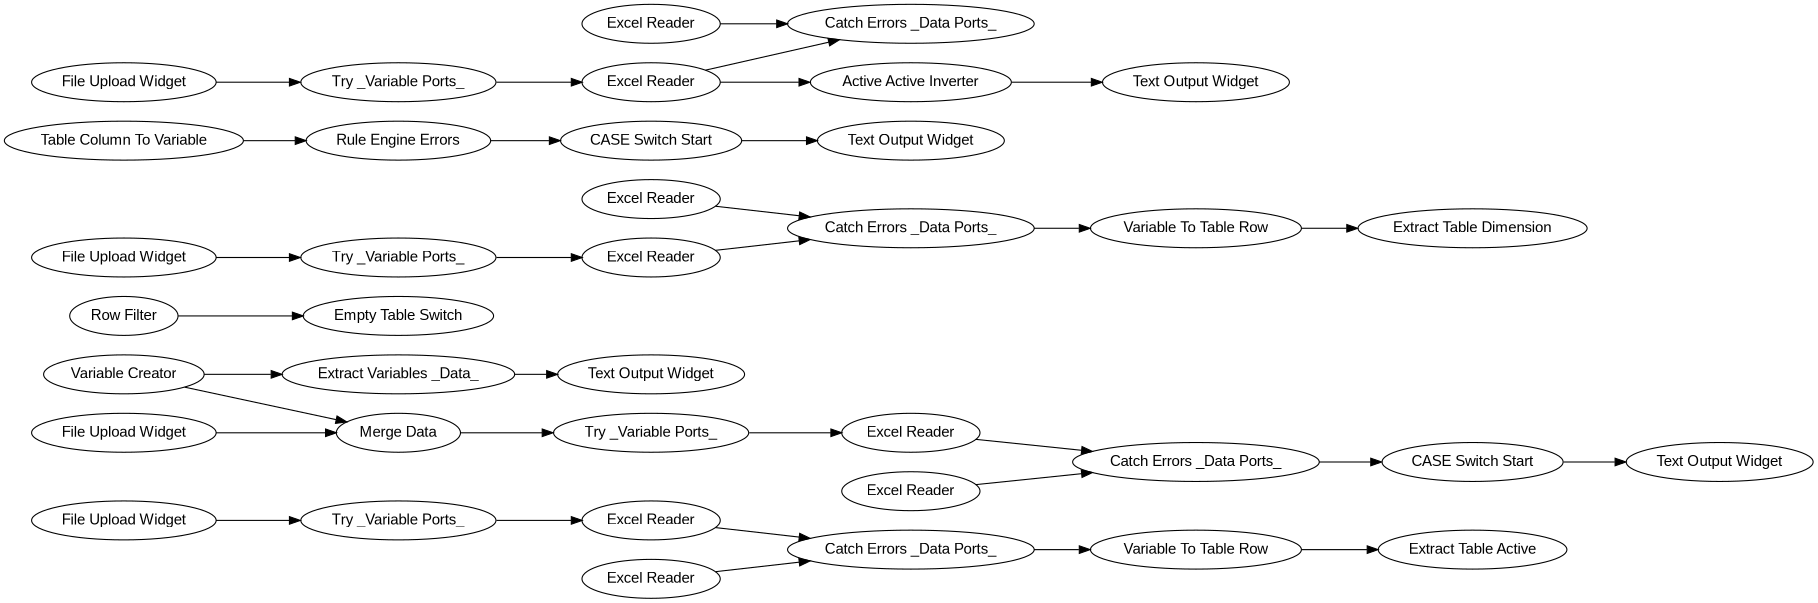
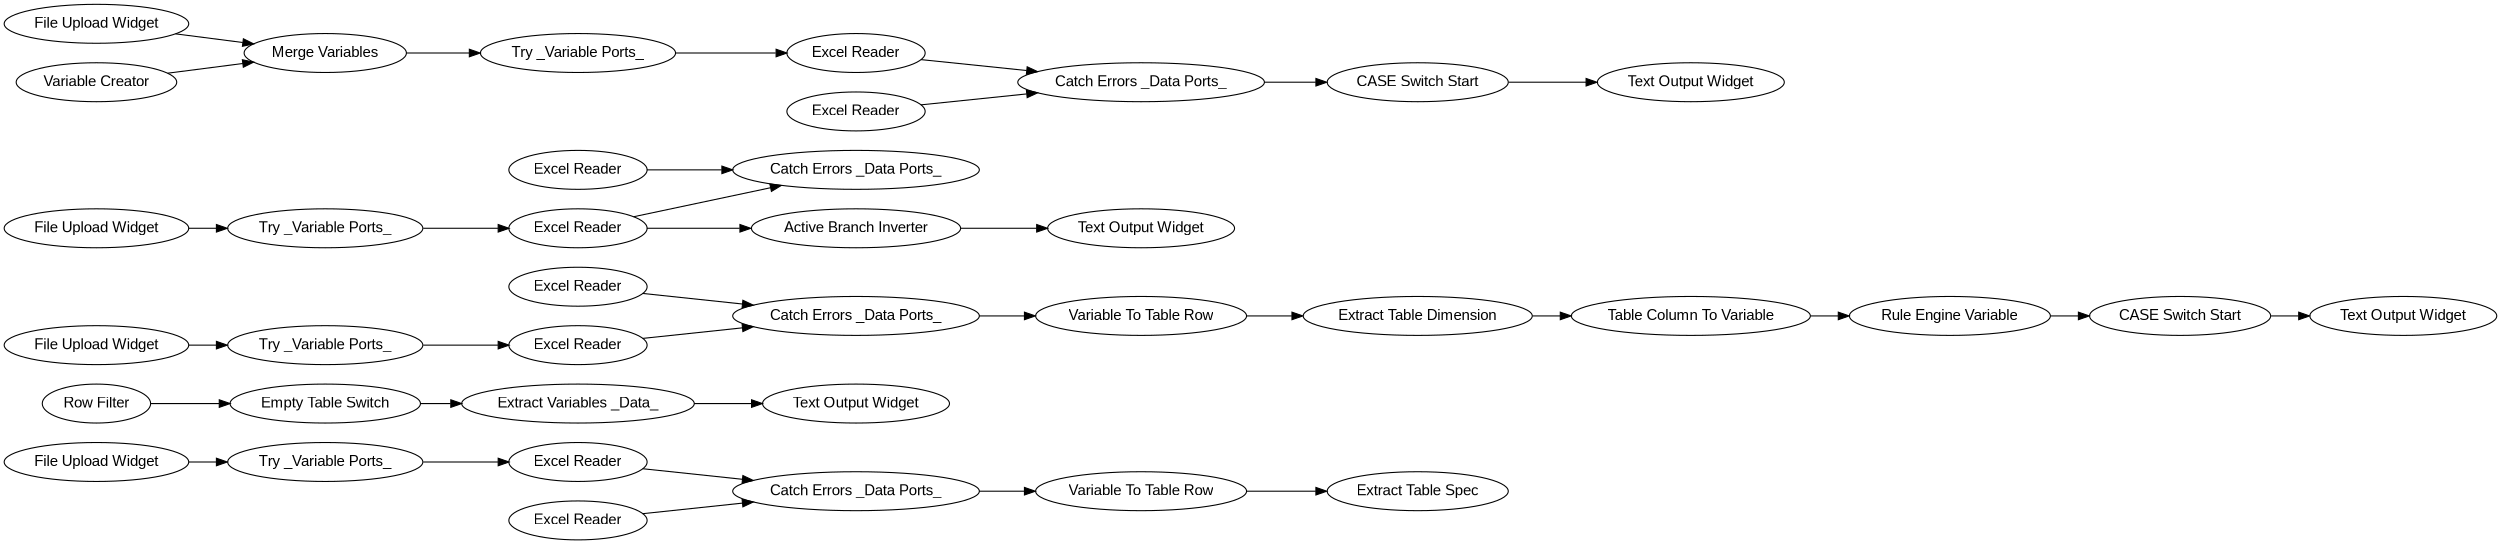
node "Active Active Inverter": label "Active Active Inverter" -> "Active Branch Inverter"
node "Rule Engine Errors": label "Rule Engine Errors" -> "Rule Engine Variable"
edge "Extract Table Dimension" -> "Table Column To Variable": added
edge "Variable Creator" -> "Extract Variables _Data_": now "Empty Table Switch" -> "Extract Variables _Data_"
node "Merge Data": label "Merge Data" -> "Merge Variables"
node "Extract Table Active": label "Extract Table Active" -> "Extract Table Spec"
